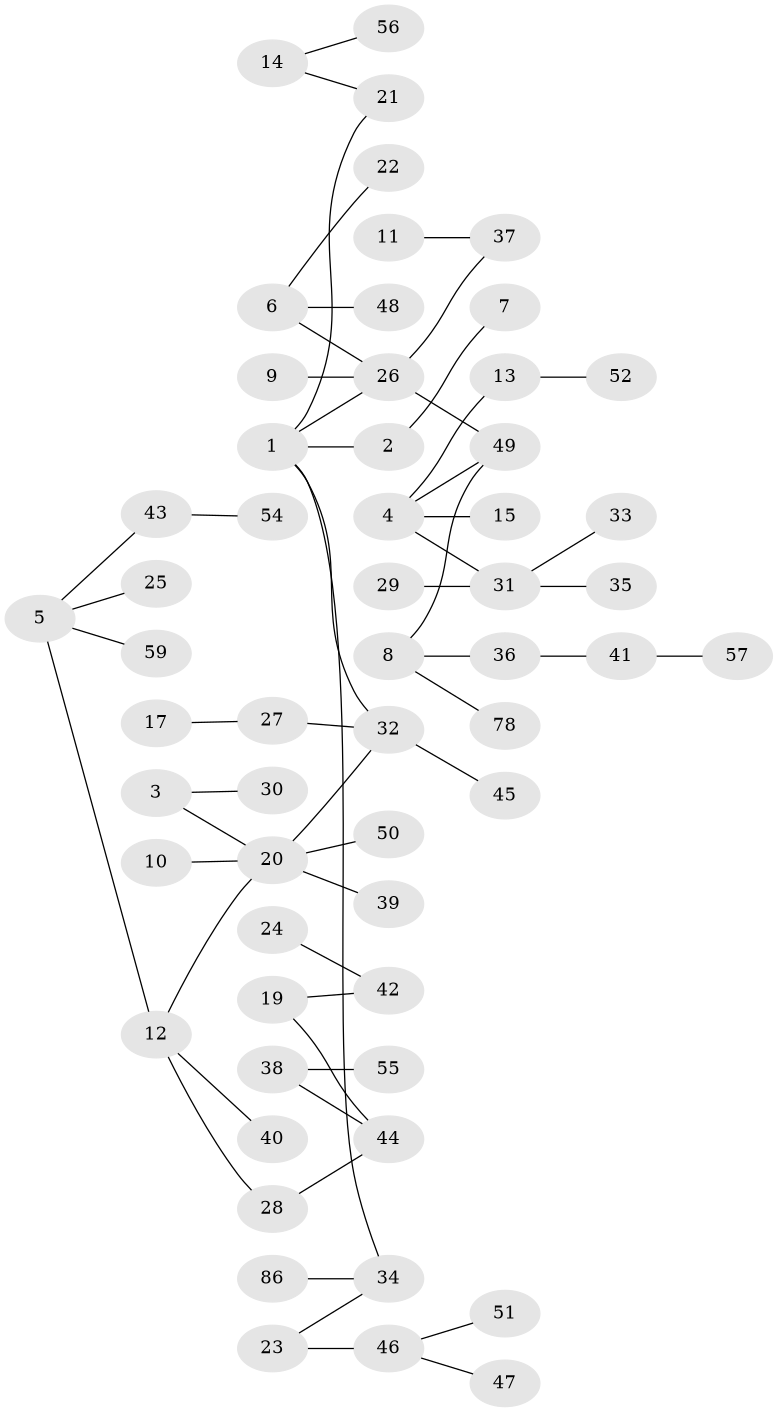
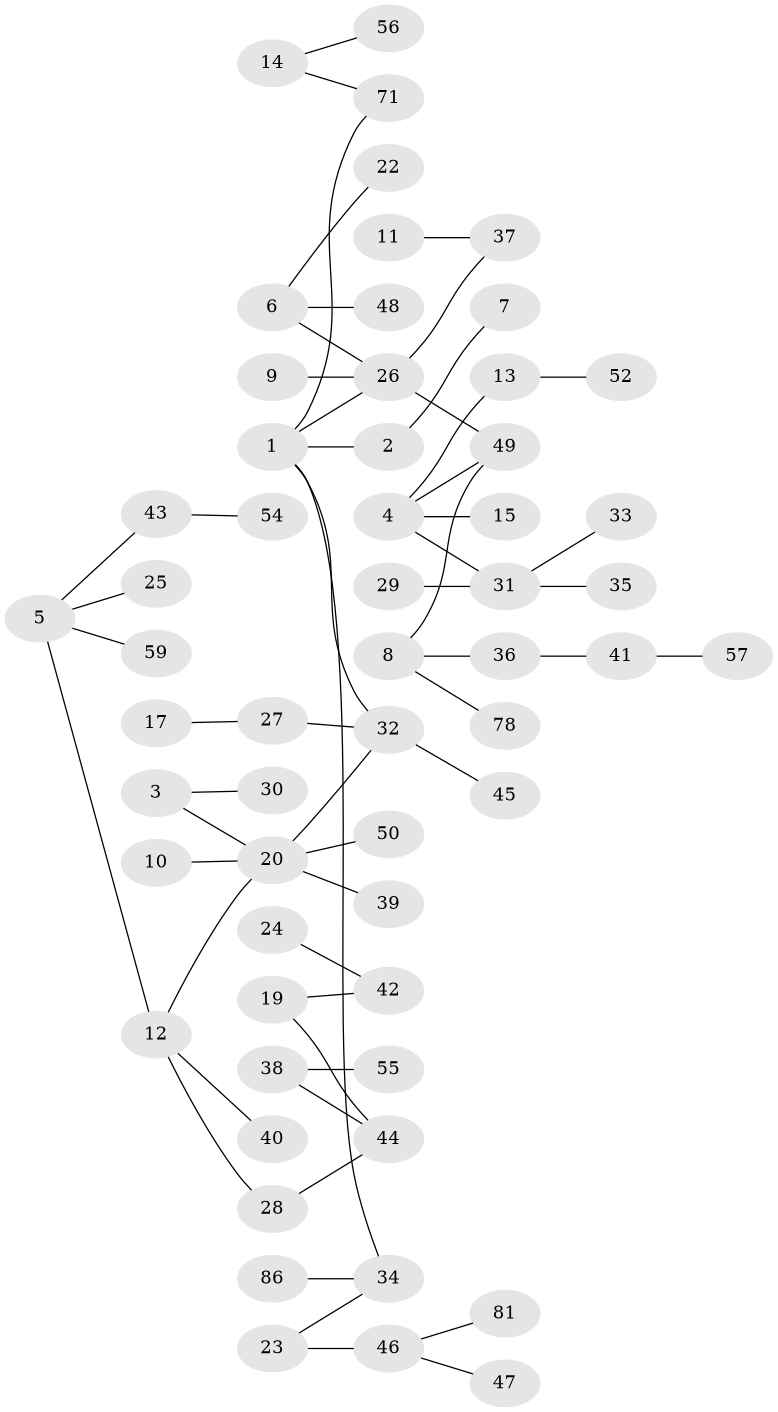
node "21": label "21" -> "71"
node "51": label "51" -> "81"
